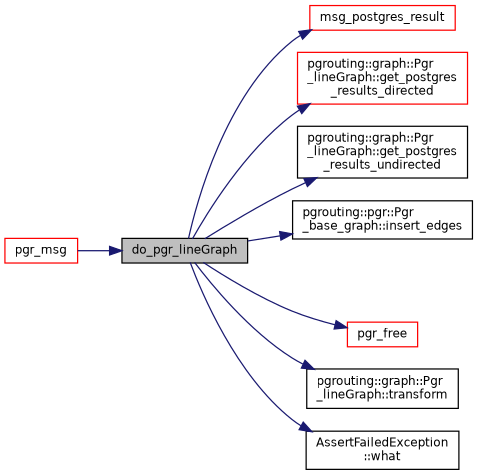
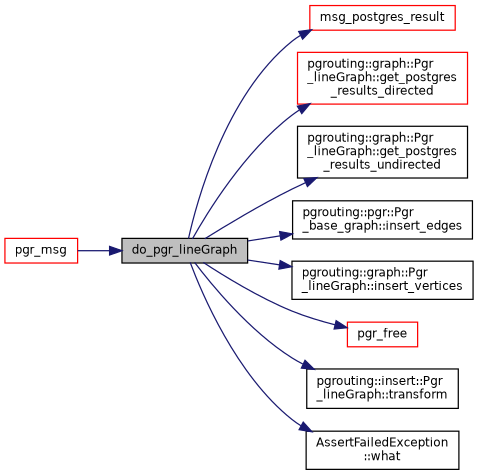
node "pgrouting::graph::Pgr _lineGraph::insert_vertices": added
node "pgrouting::graph::Pgr _lineGraph::transform": label "pgrouting::graph::Pgr _lineGraph::transform" -> "pgrouting::insert::Pgr _lineGraph::transform"
